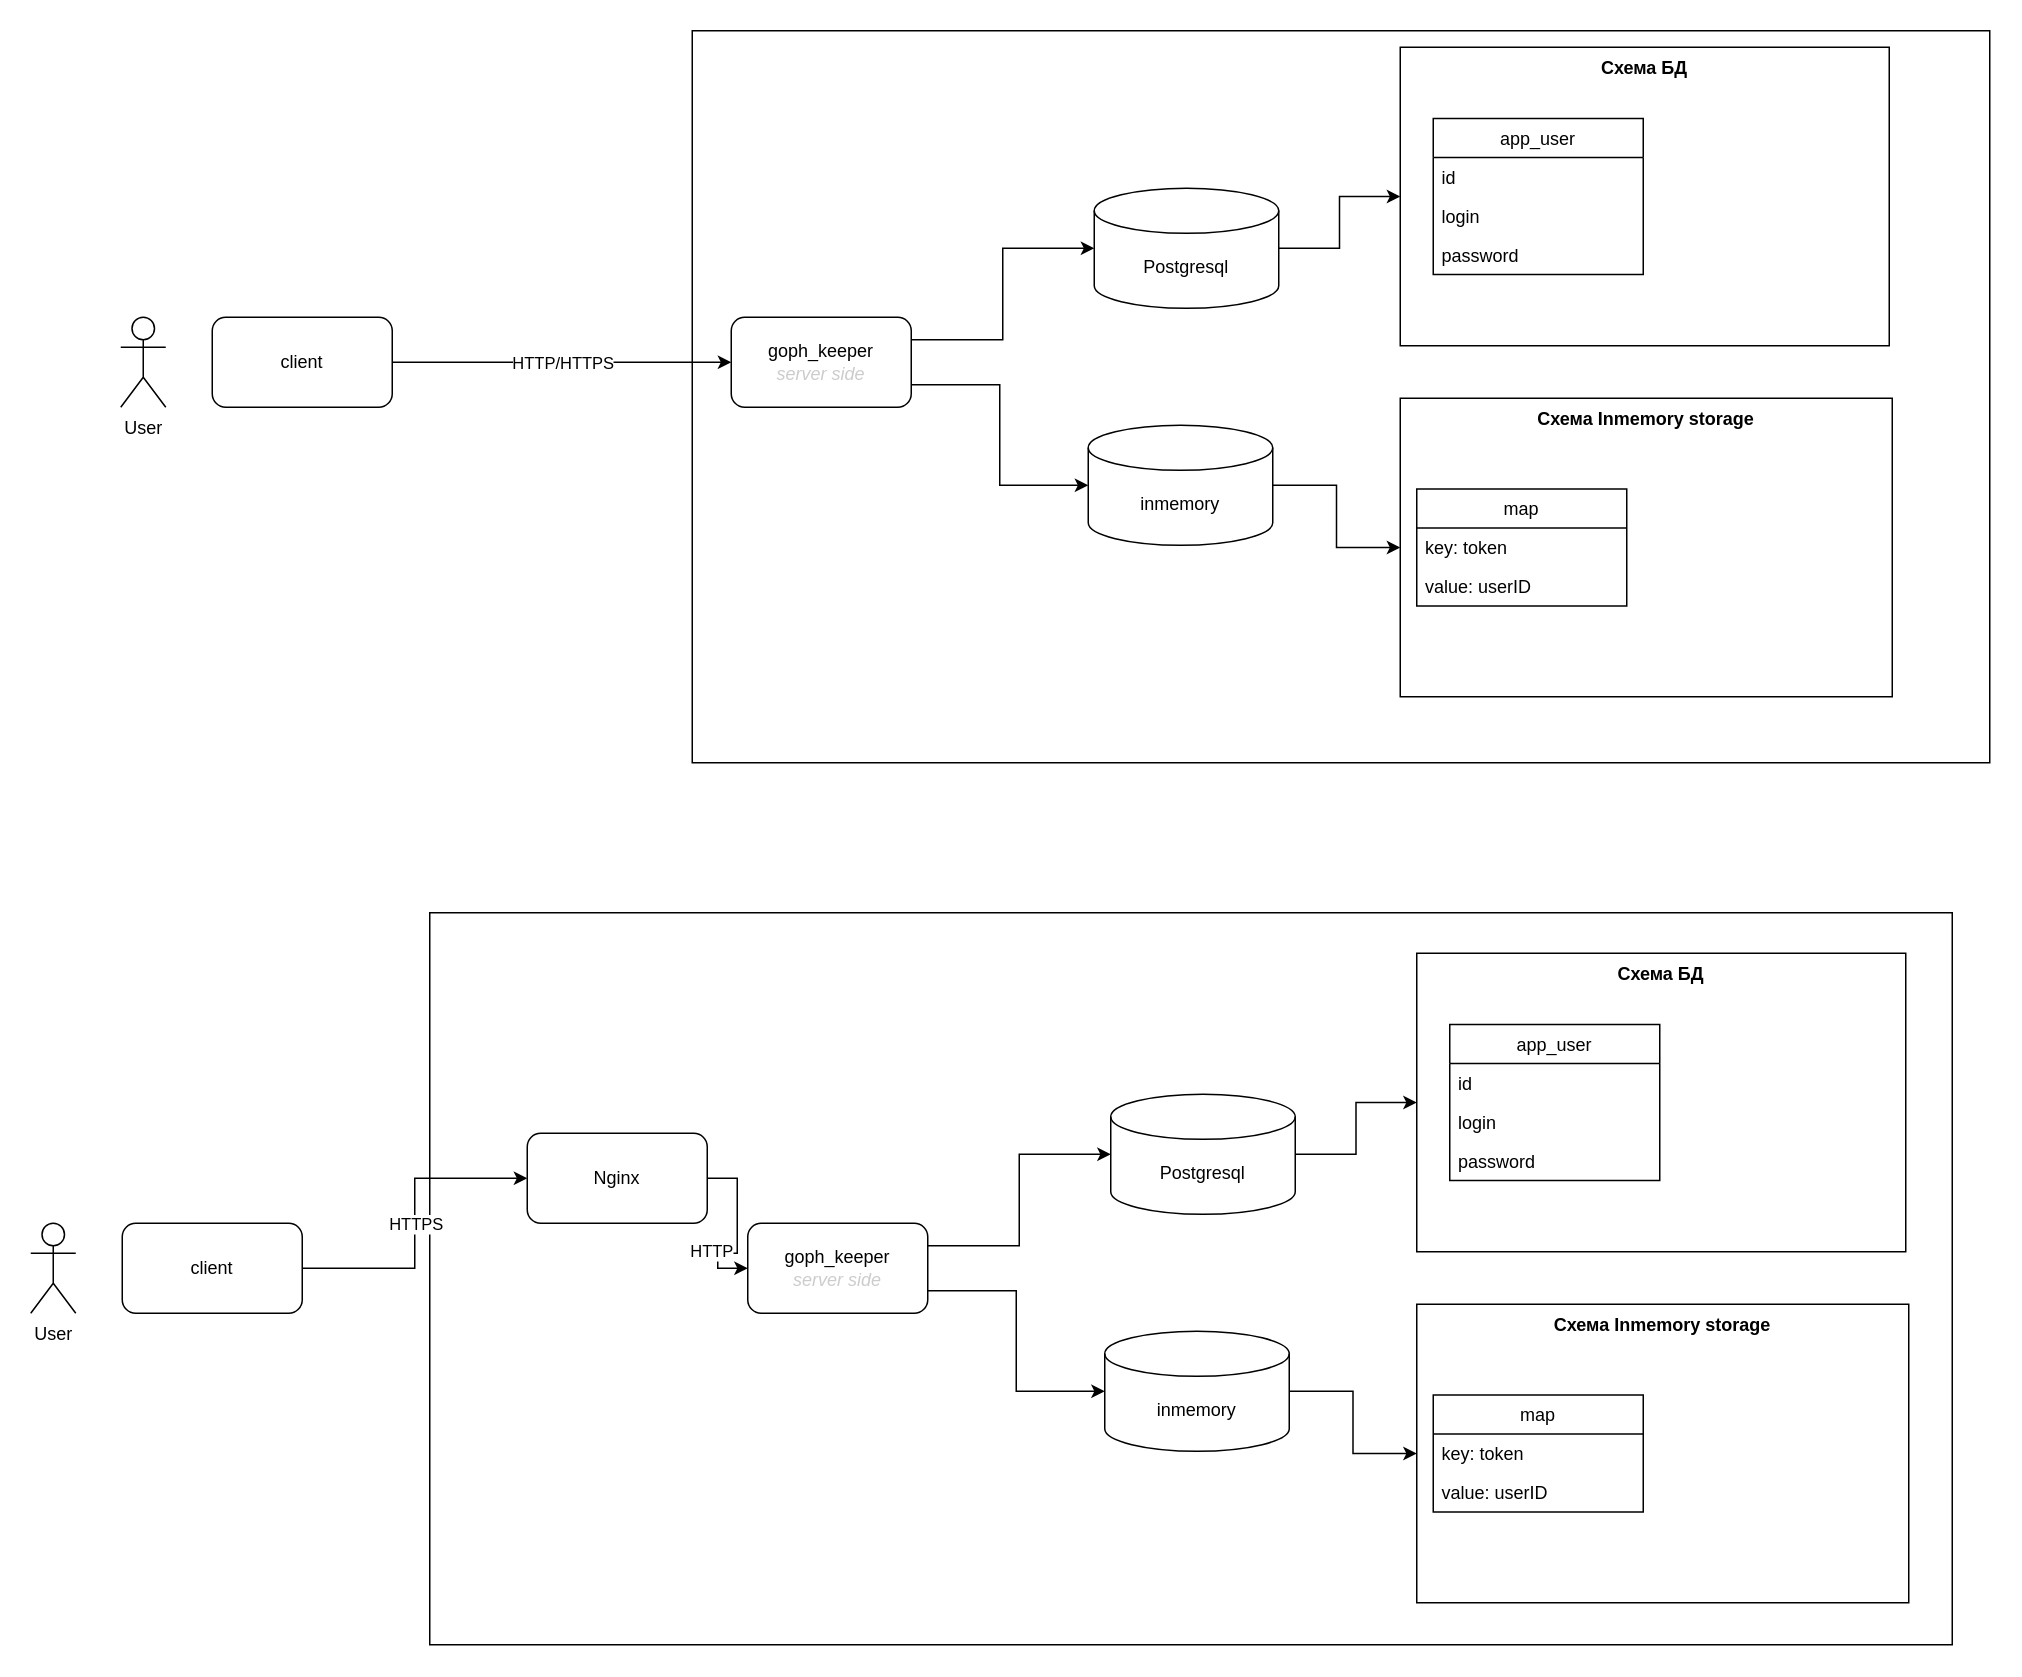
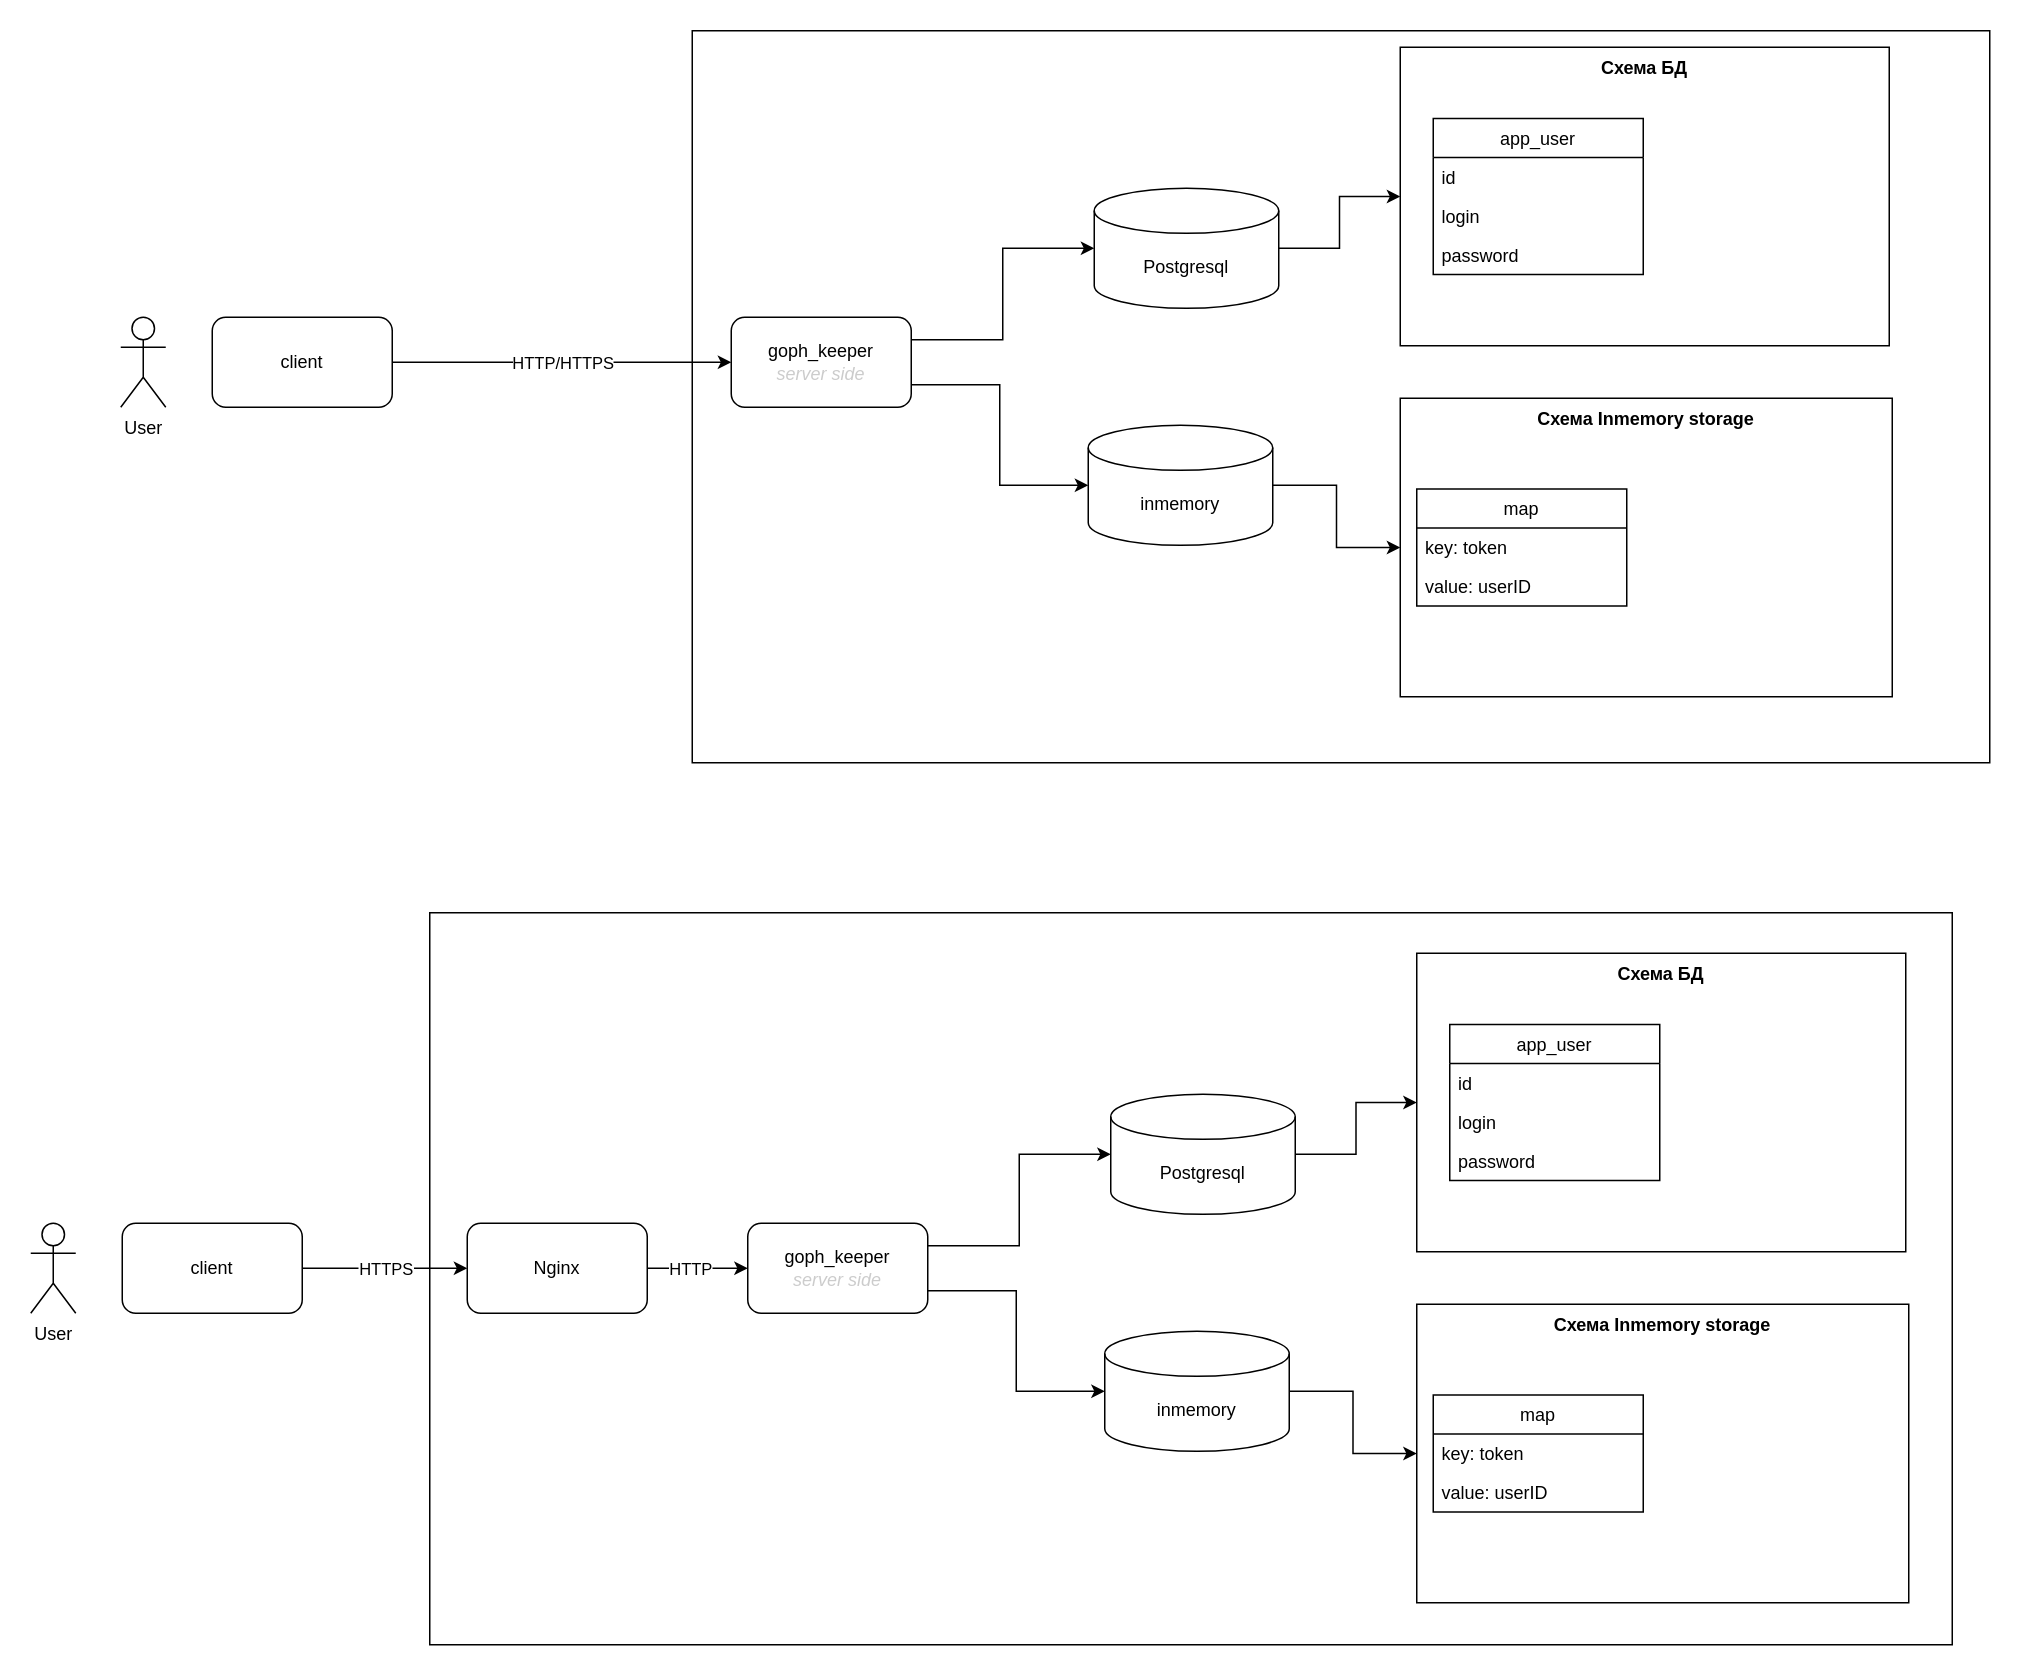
node "Nginx": moved (617, 1178) -> (557, 1268)
